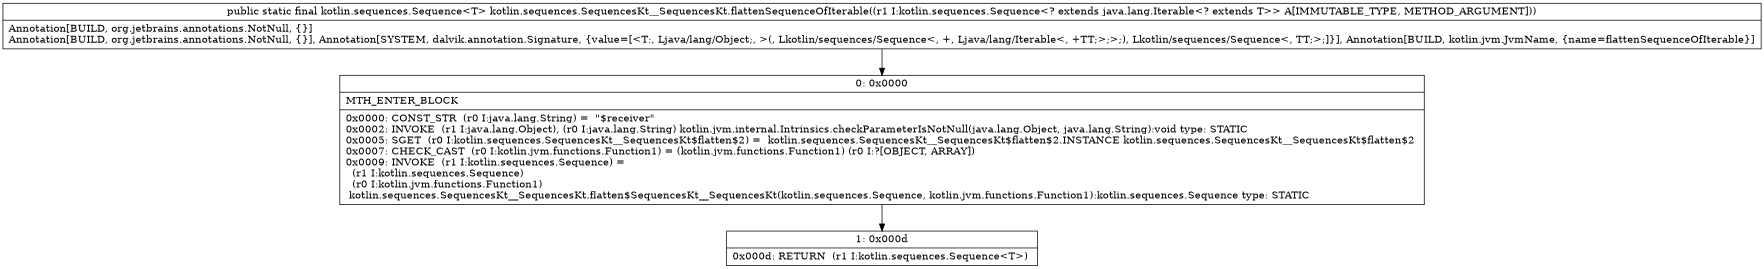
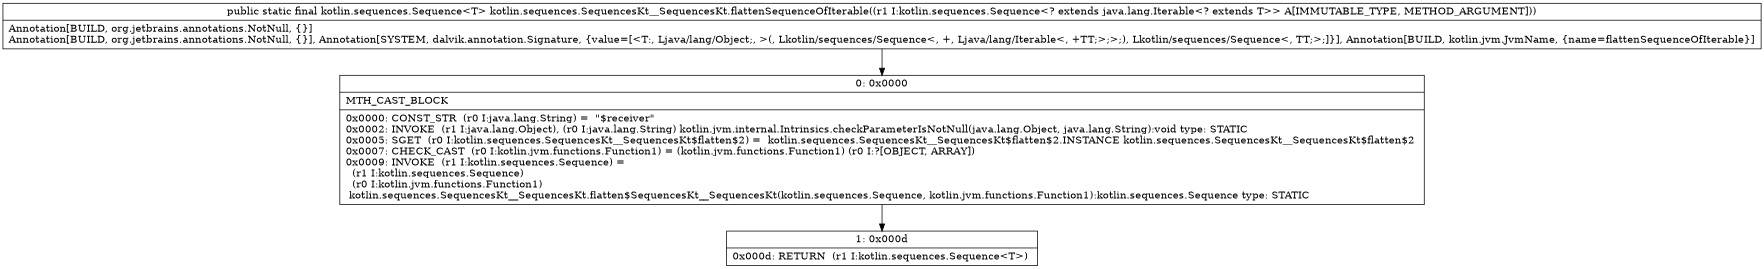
node "0: 0x0000": text "MTH_ENTER_BLOCK" -> "MTH_CAST_BLOCK"
